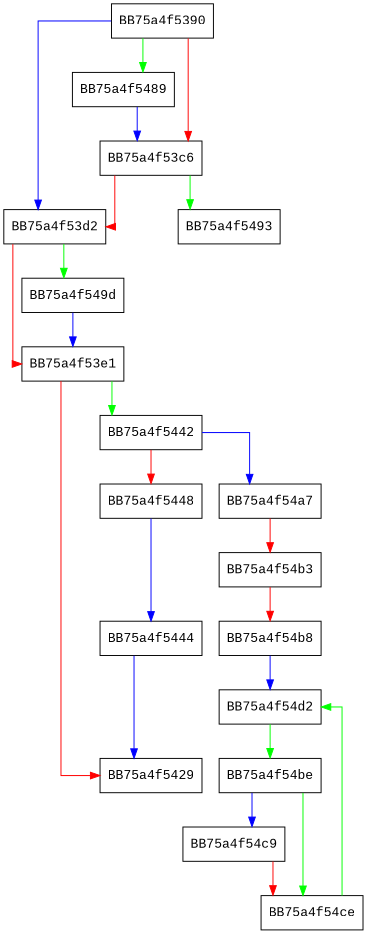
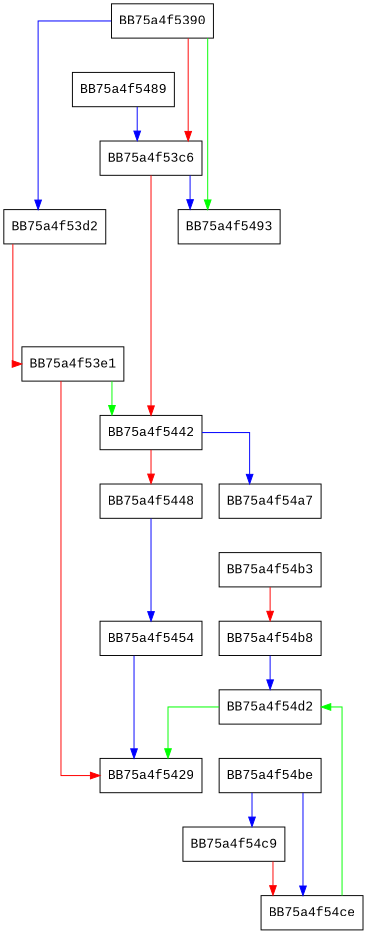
edge "BB75a4f5390" -> "BB75a4f5489": now "BB75a4f5390" -> "BB75a4f5493"
edge "BB75a4f53c6" -> "BB75a4f5493": color green -> blue
edge "BB75a4f53c6" -> "BB75a4f53d2": now "BB75a4f53c6" -> "BB75a4f5442"
node "BB75a4f549d": removed
edge "BB75a4f54a7" -> "BB75a4f54b3": removed
node "BB75a4f5444": label "BB75a4f5444" -> "BB75a4f5454"
edge "BB75a4f54d2" -> "BB75a4f54be": now "BB75a4f54d2" -> "BB75a4f5429"
edge "BB75a4f54be" -> "BB75a4f54ce": color green -> blue
